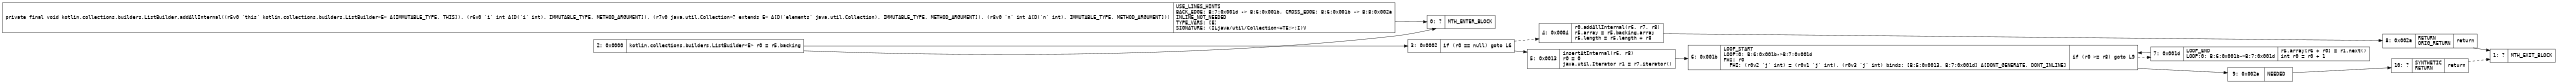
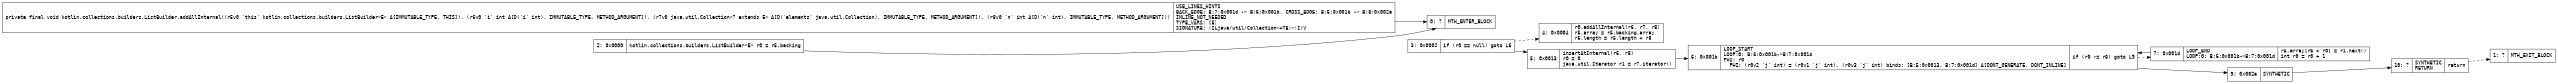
node "8: 0x002a": removed
edge "2: 0x0000" -> "3: 0x0002": removed
node "9: 0x002a": text "NEEDED" -> "SYNTHETIC"
